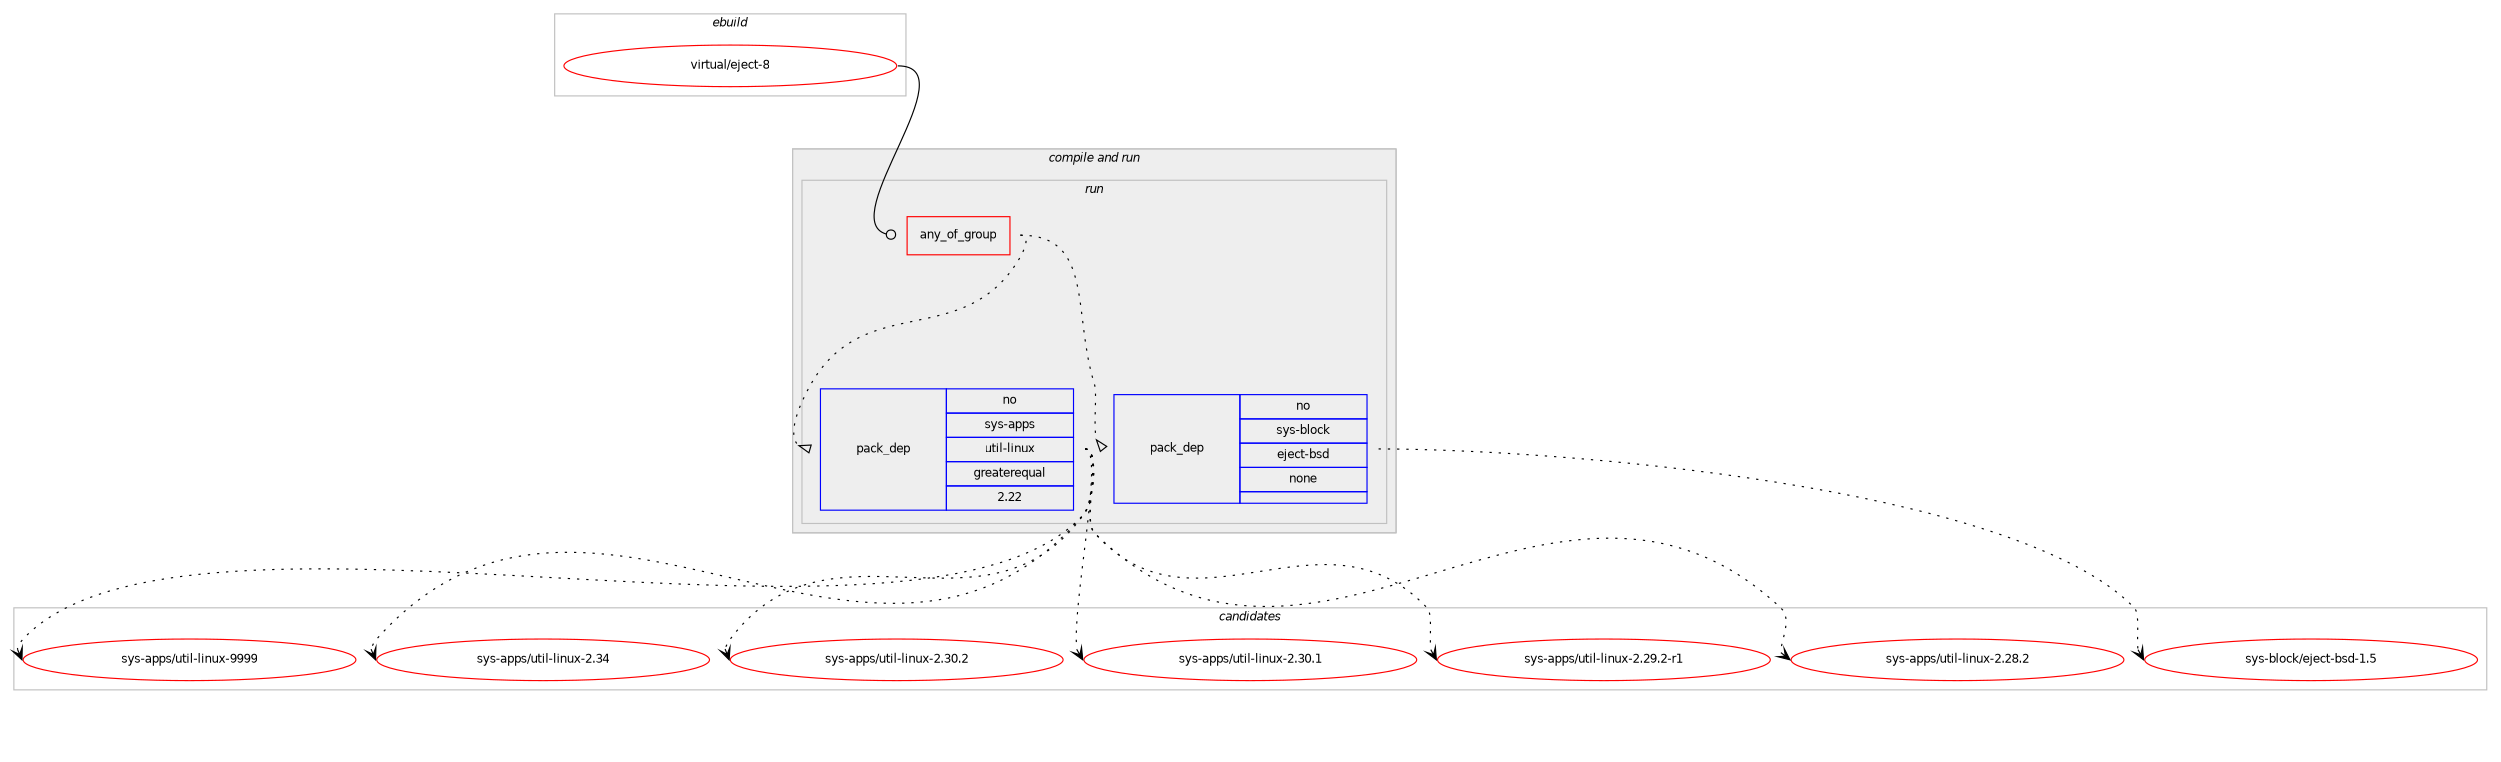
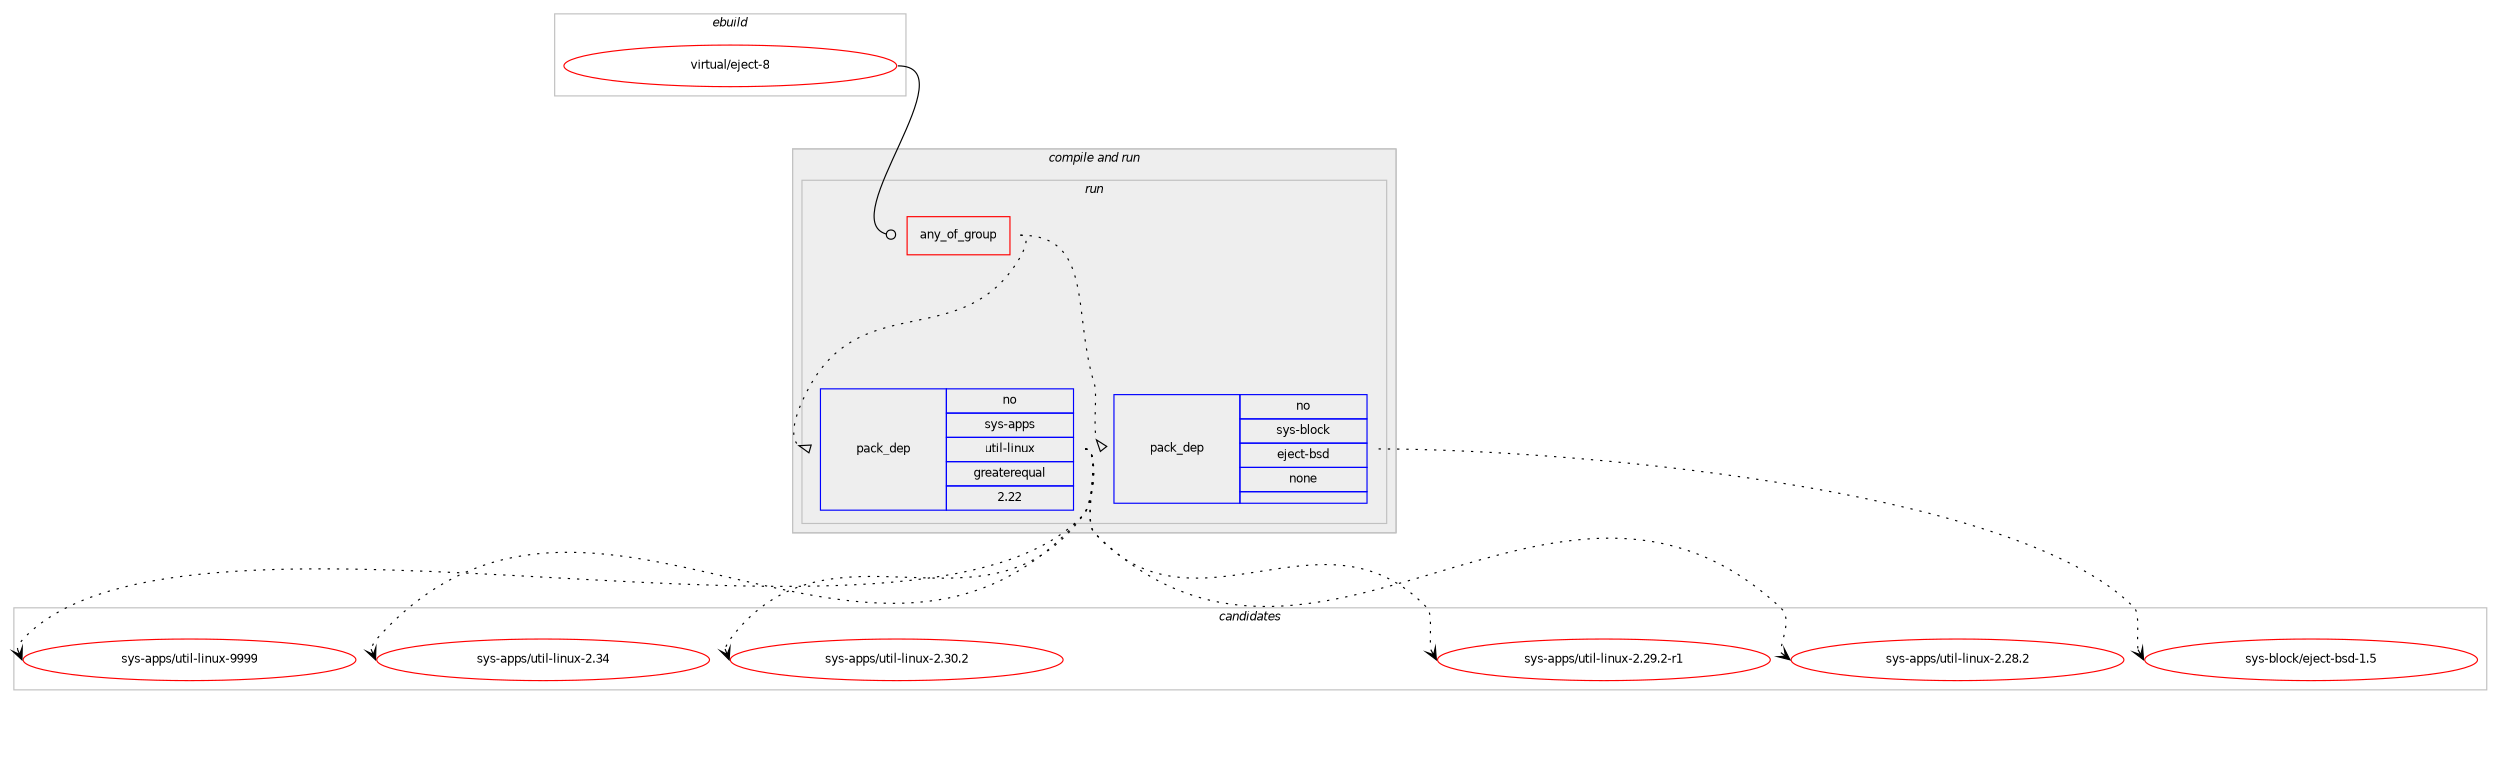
node "sys-apps/util-linux-2.30.1": removed
